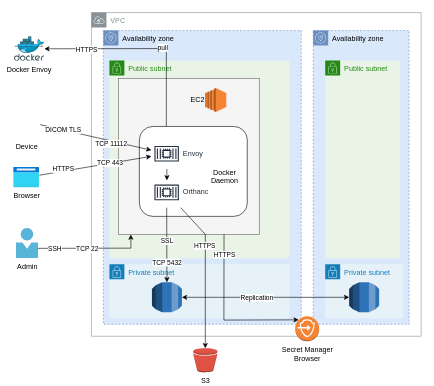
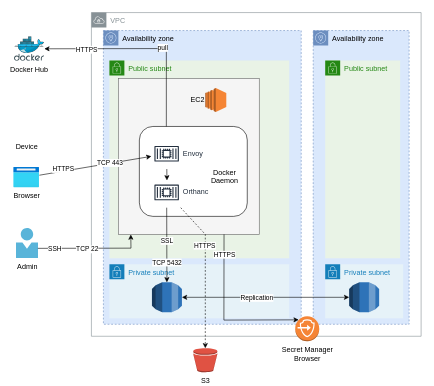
node "Docker Envoy": label "Docker Envoy" -> "Docker Hub"
edge "Device" -> "Envoy": removed, labels "DICOM TLS", "TCP 11112"
edge "Orthanc" -> "S3": style solid -> dashed
